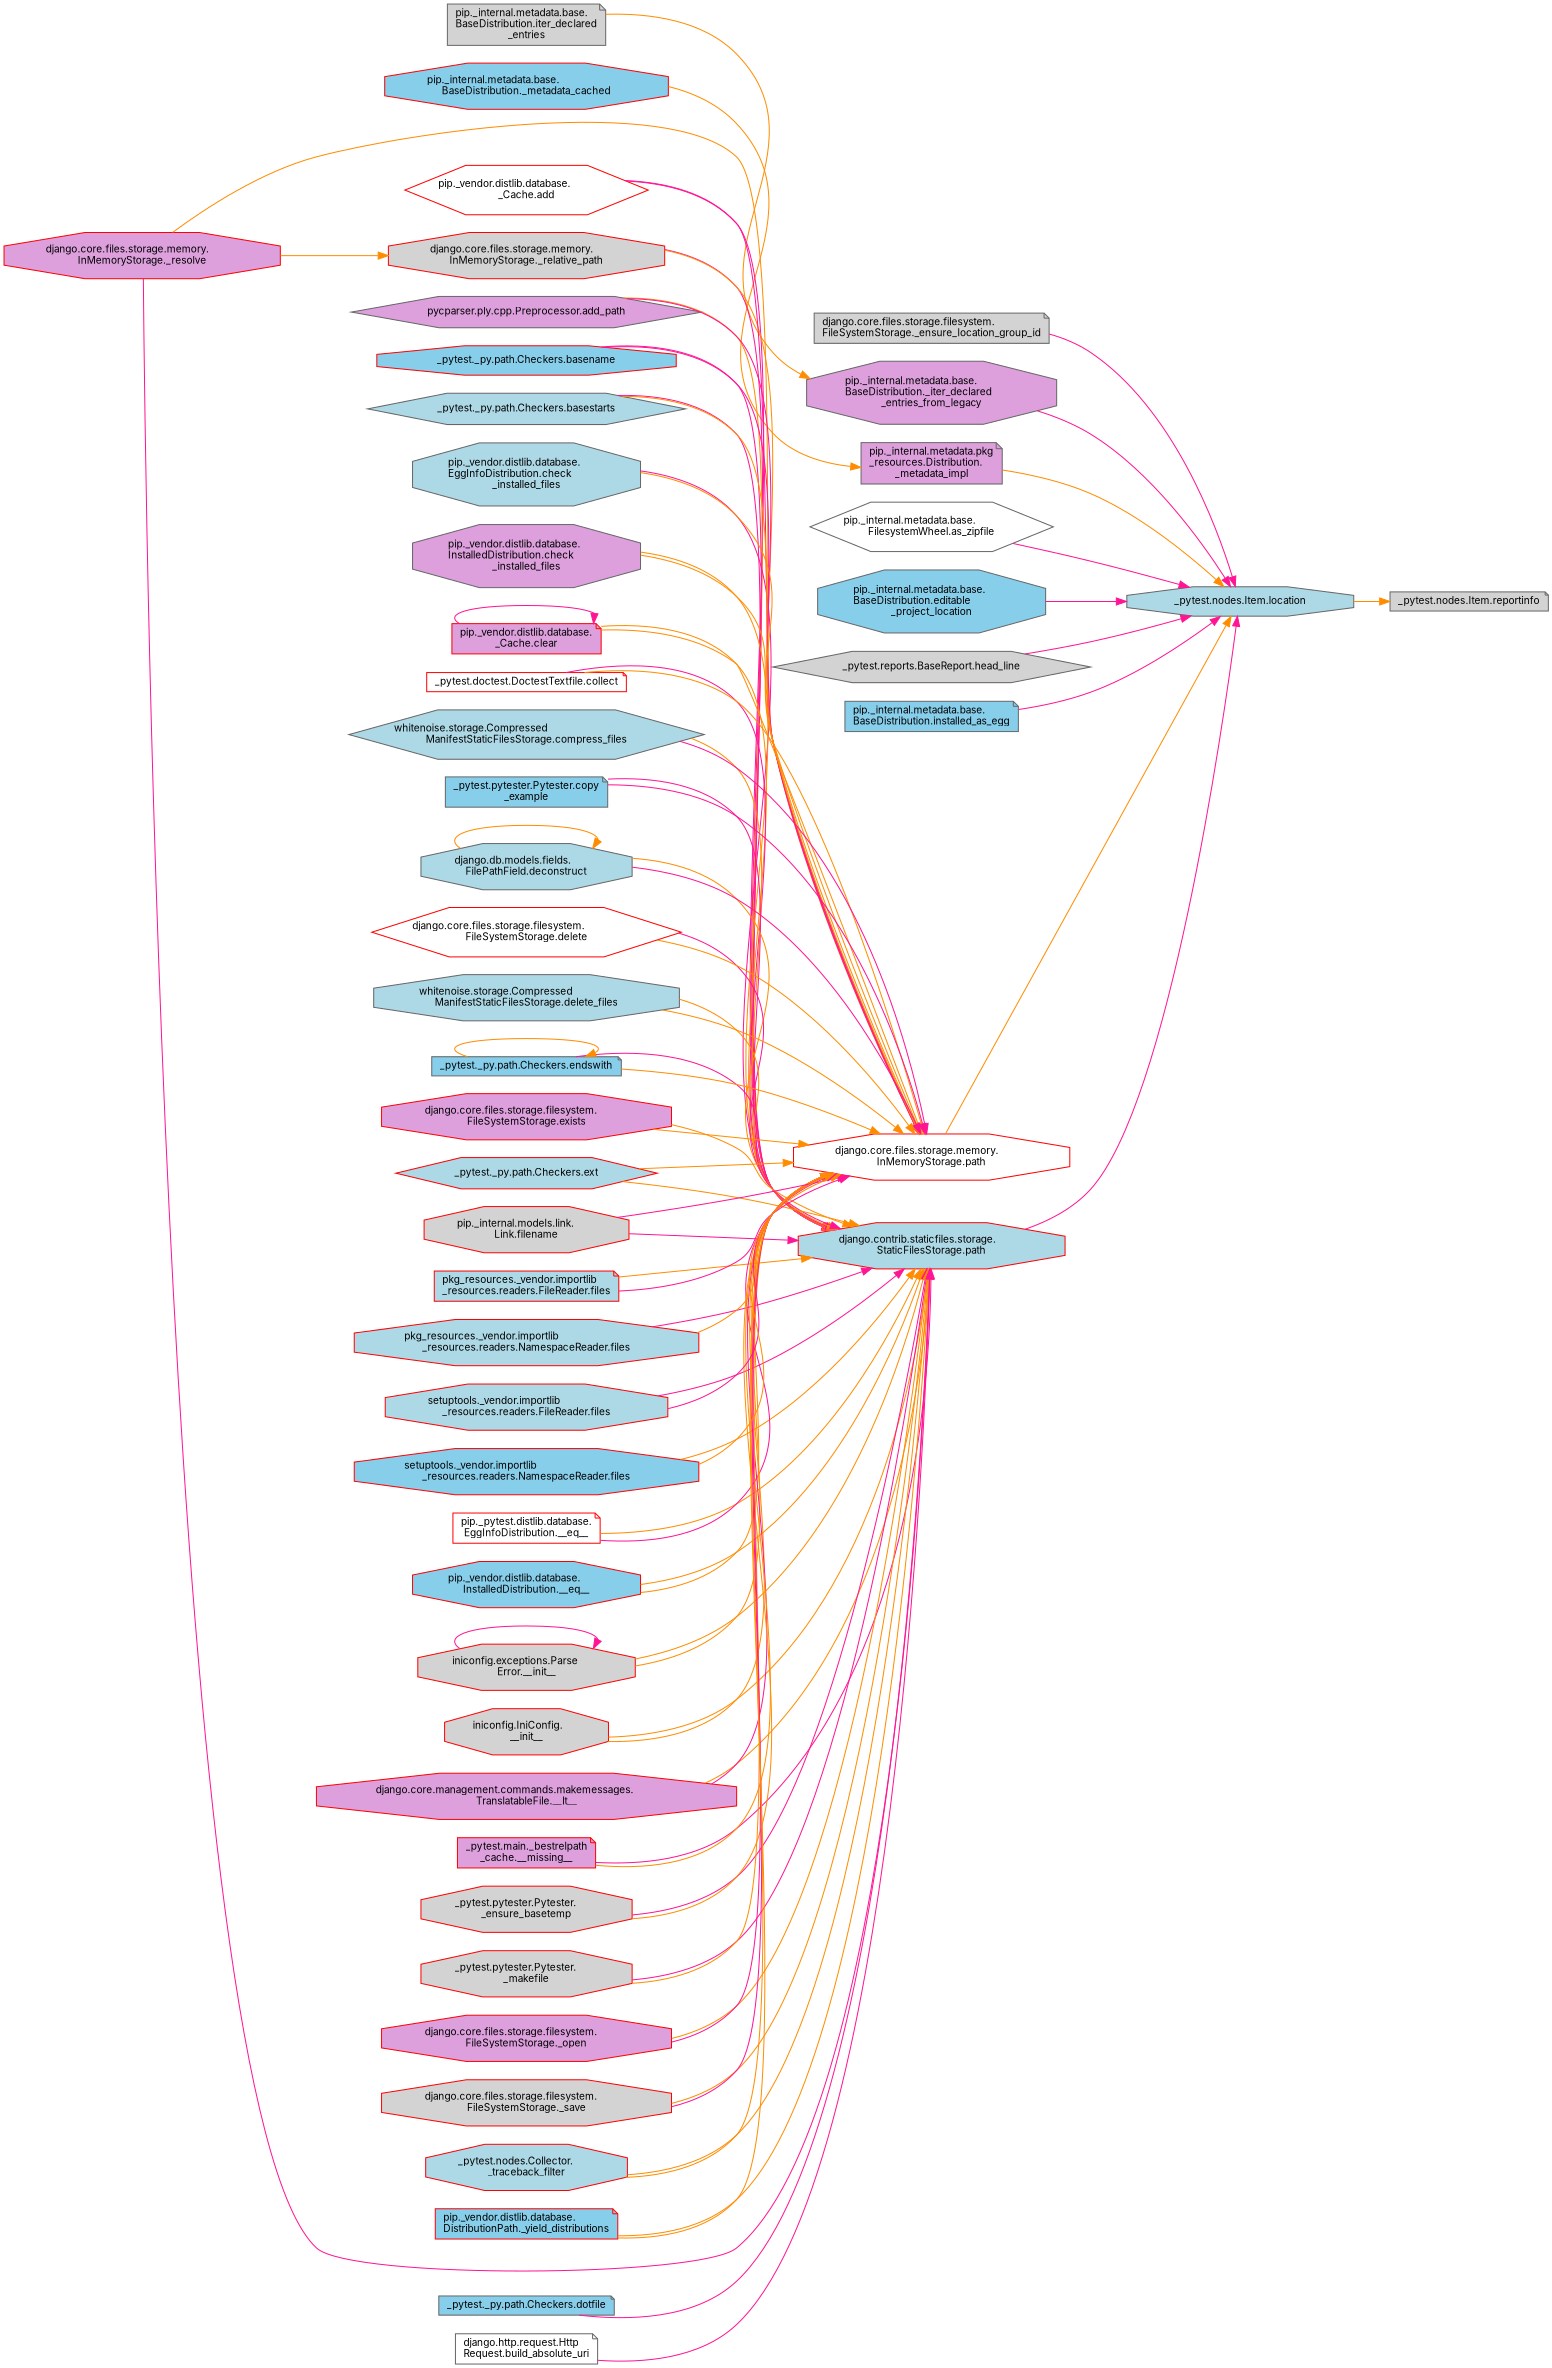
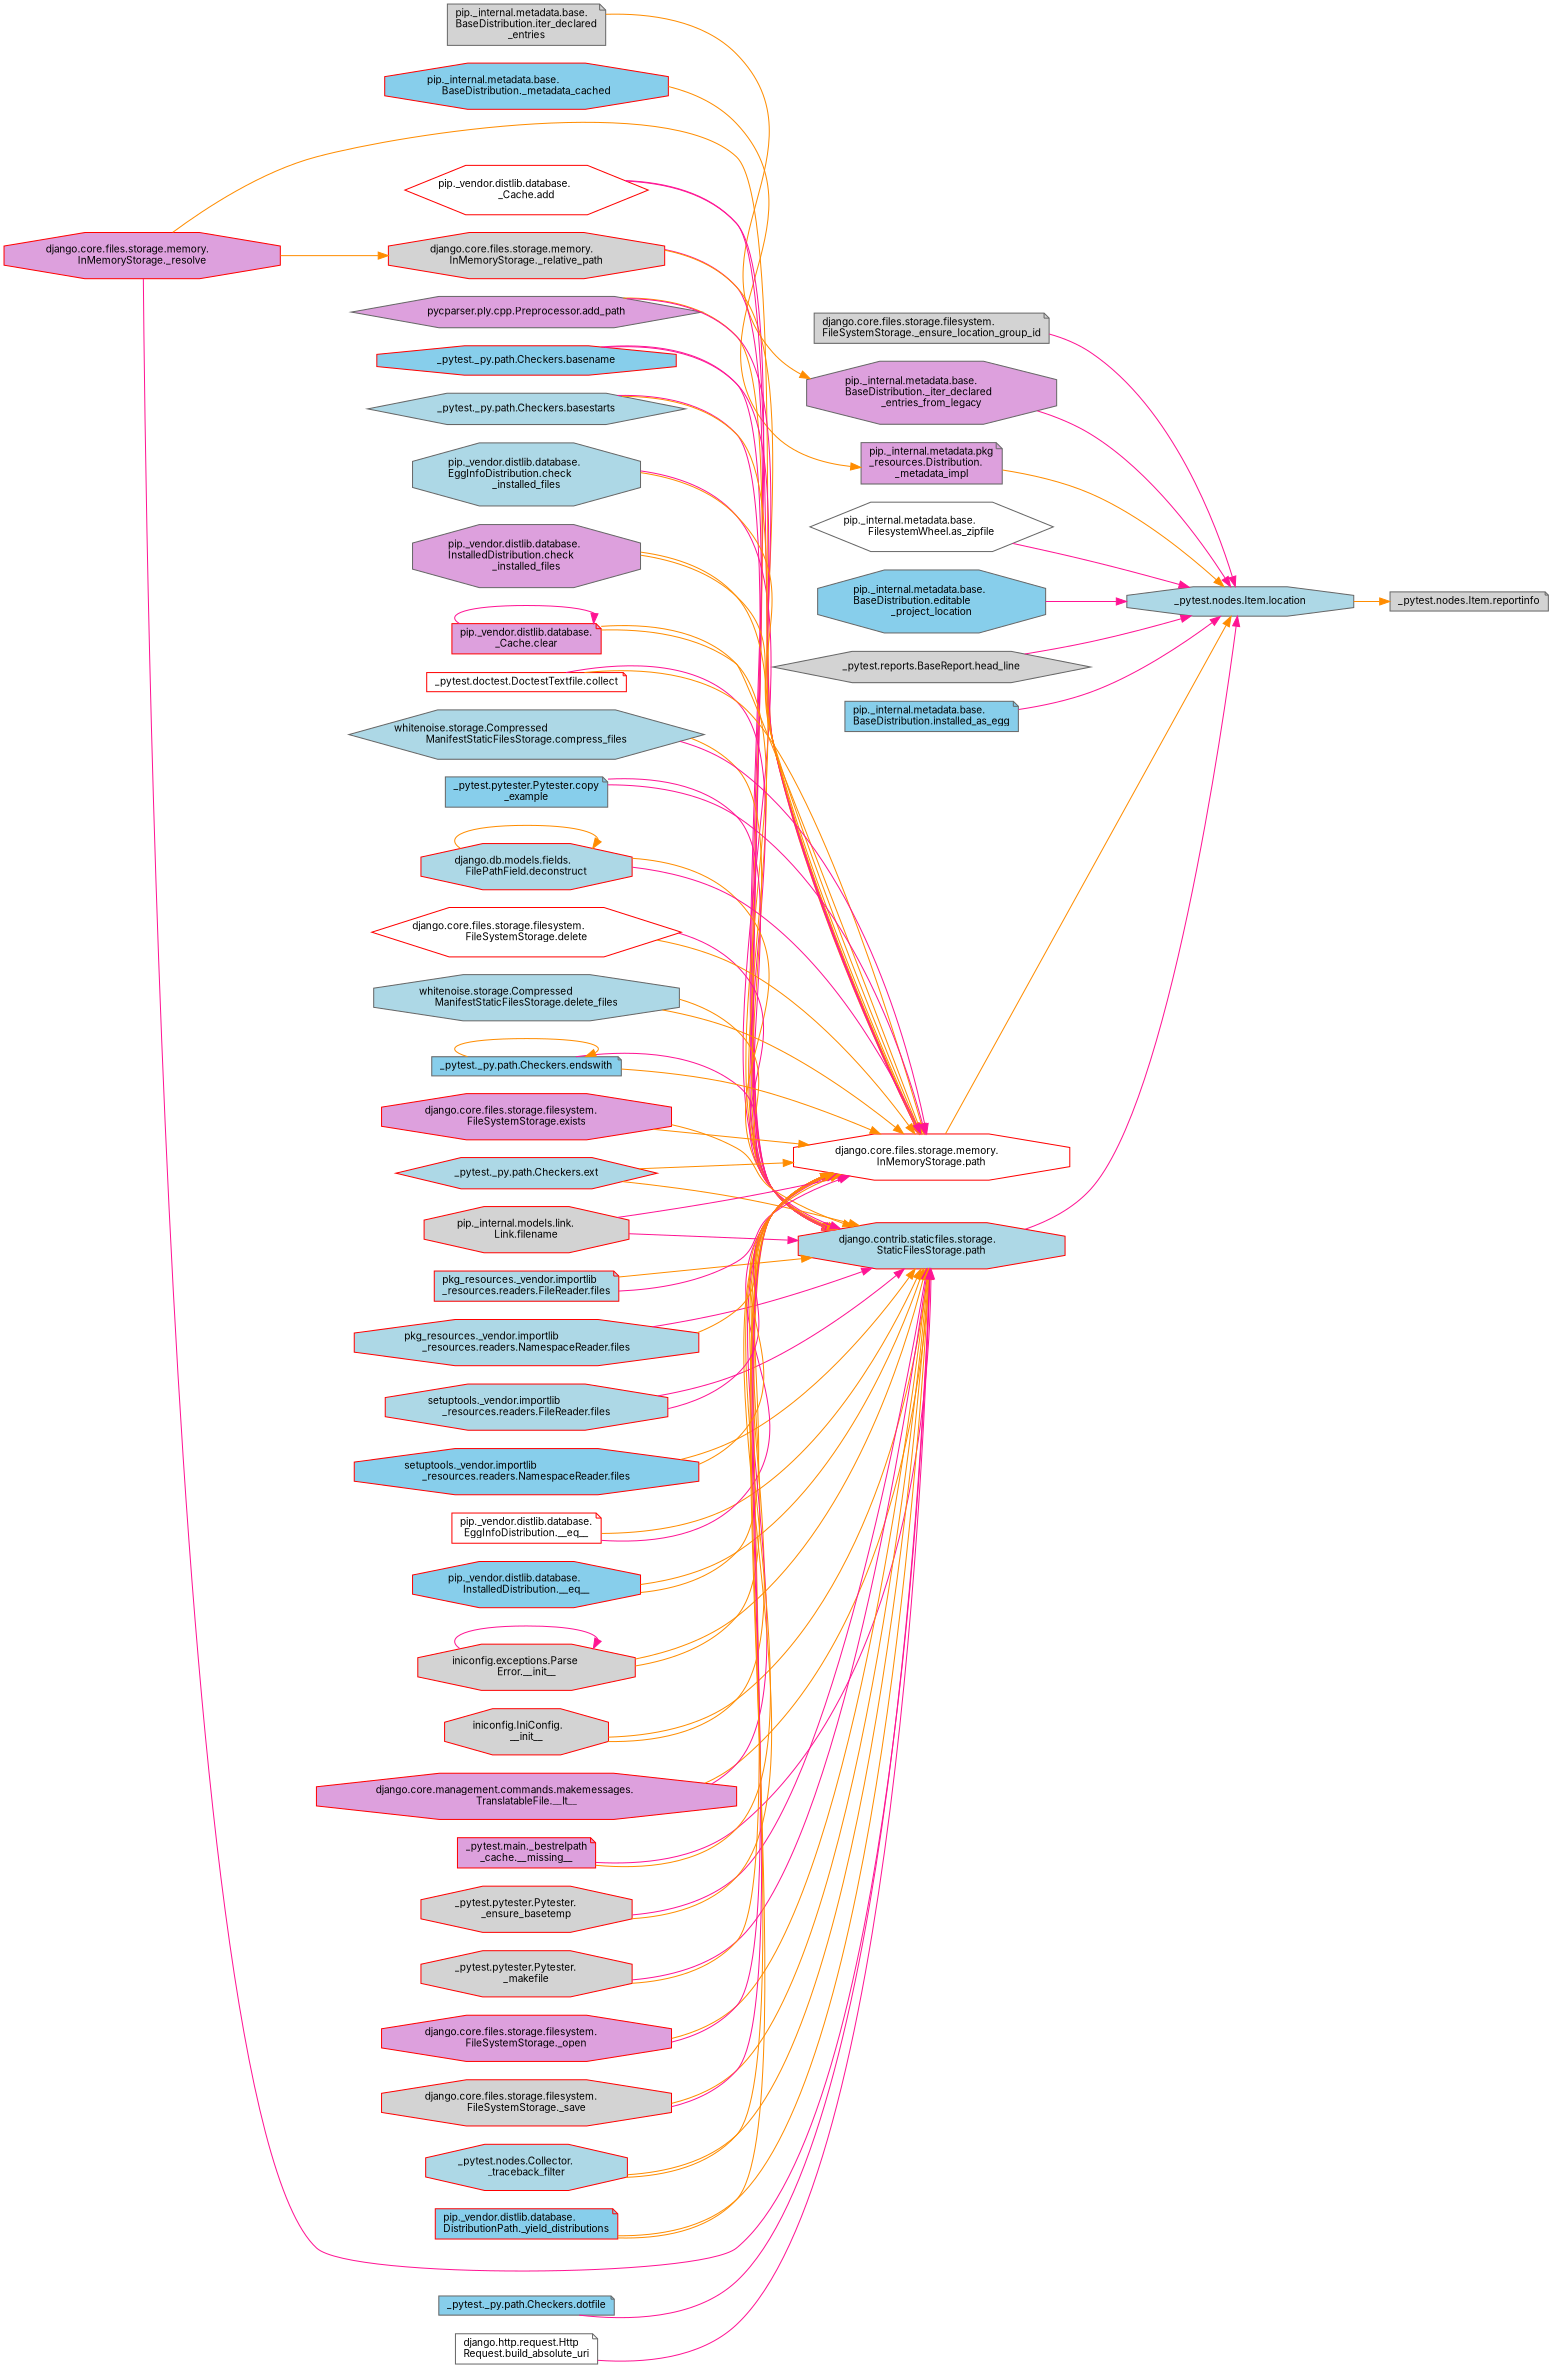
node "django.db.models.fields. FilePathField.deconstruct": color grey40 -> red
node "pip._pytest.distlib.database. EggInfoDistribution.__eq__": label "pip._pytest.distlib.database. EggInfoDistribution.__eq__" -> "pip._vendor.distlib.database. EggInfoDistribution.__eq__"
